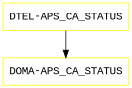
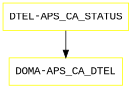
node "DOMA-APS_CA_STATUS": label "DOMA-APS_CA_STATUS" -> "DOMA-APS_CA_DTEL"
